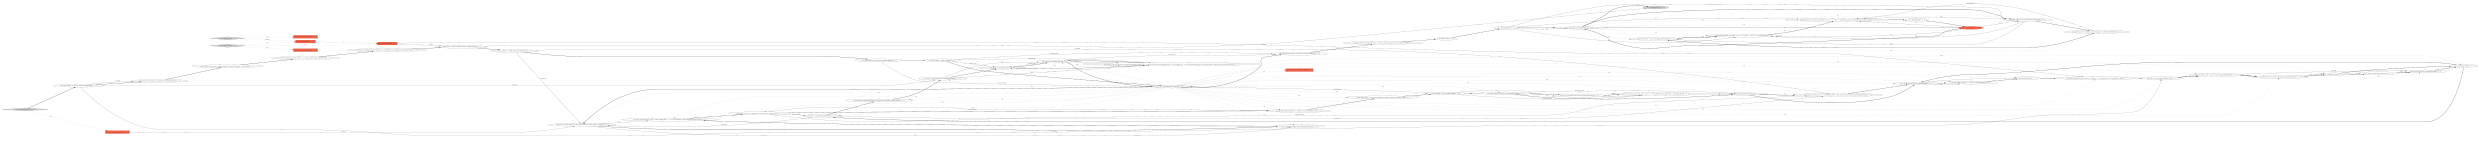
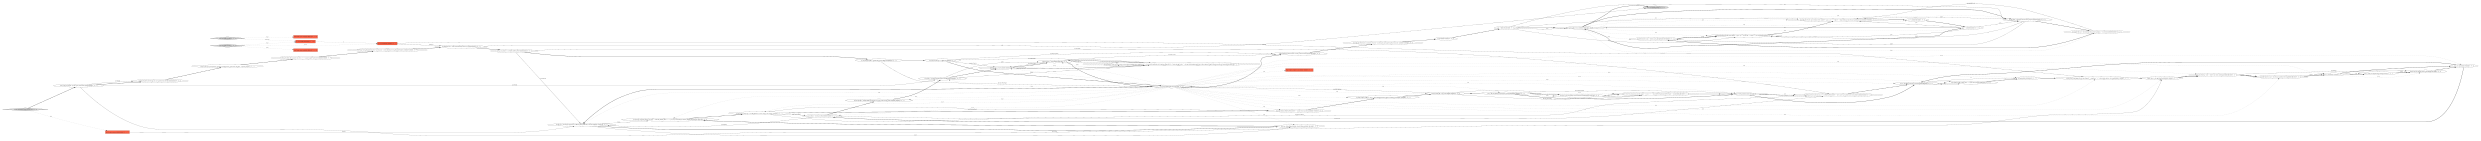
node "pos += 2@@@54@@@['0', '0', '1']": fillcolor tomato -> white
